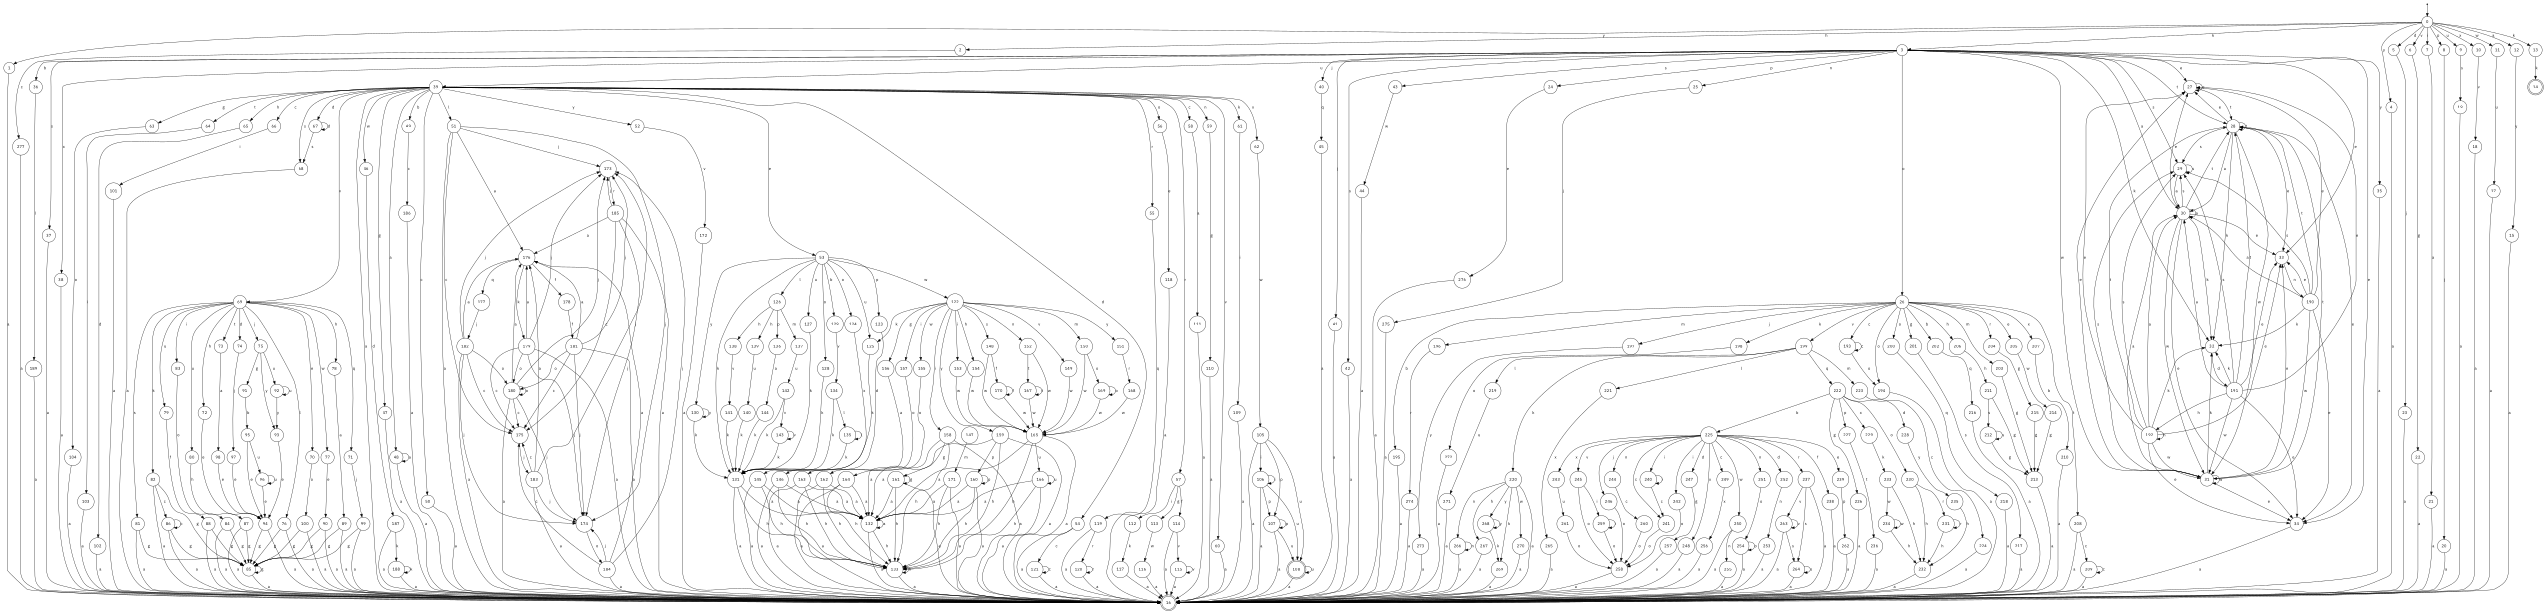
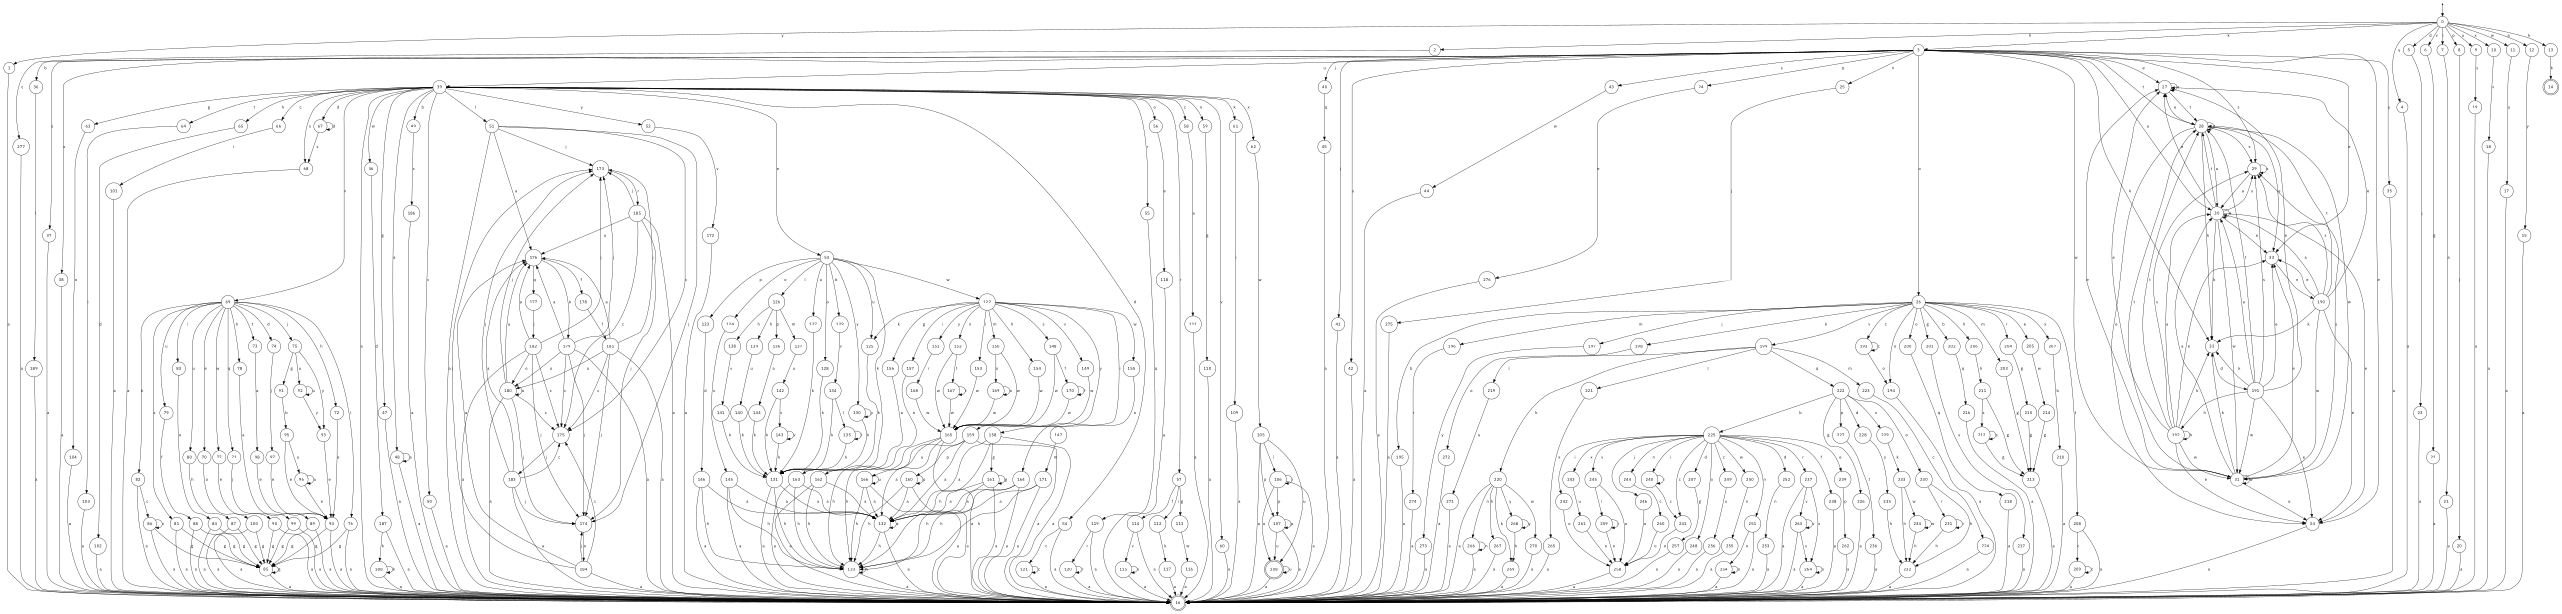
edge "82" -> "85": removed, label "g"
edge "250" -> "16": now "251" -> "16"
